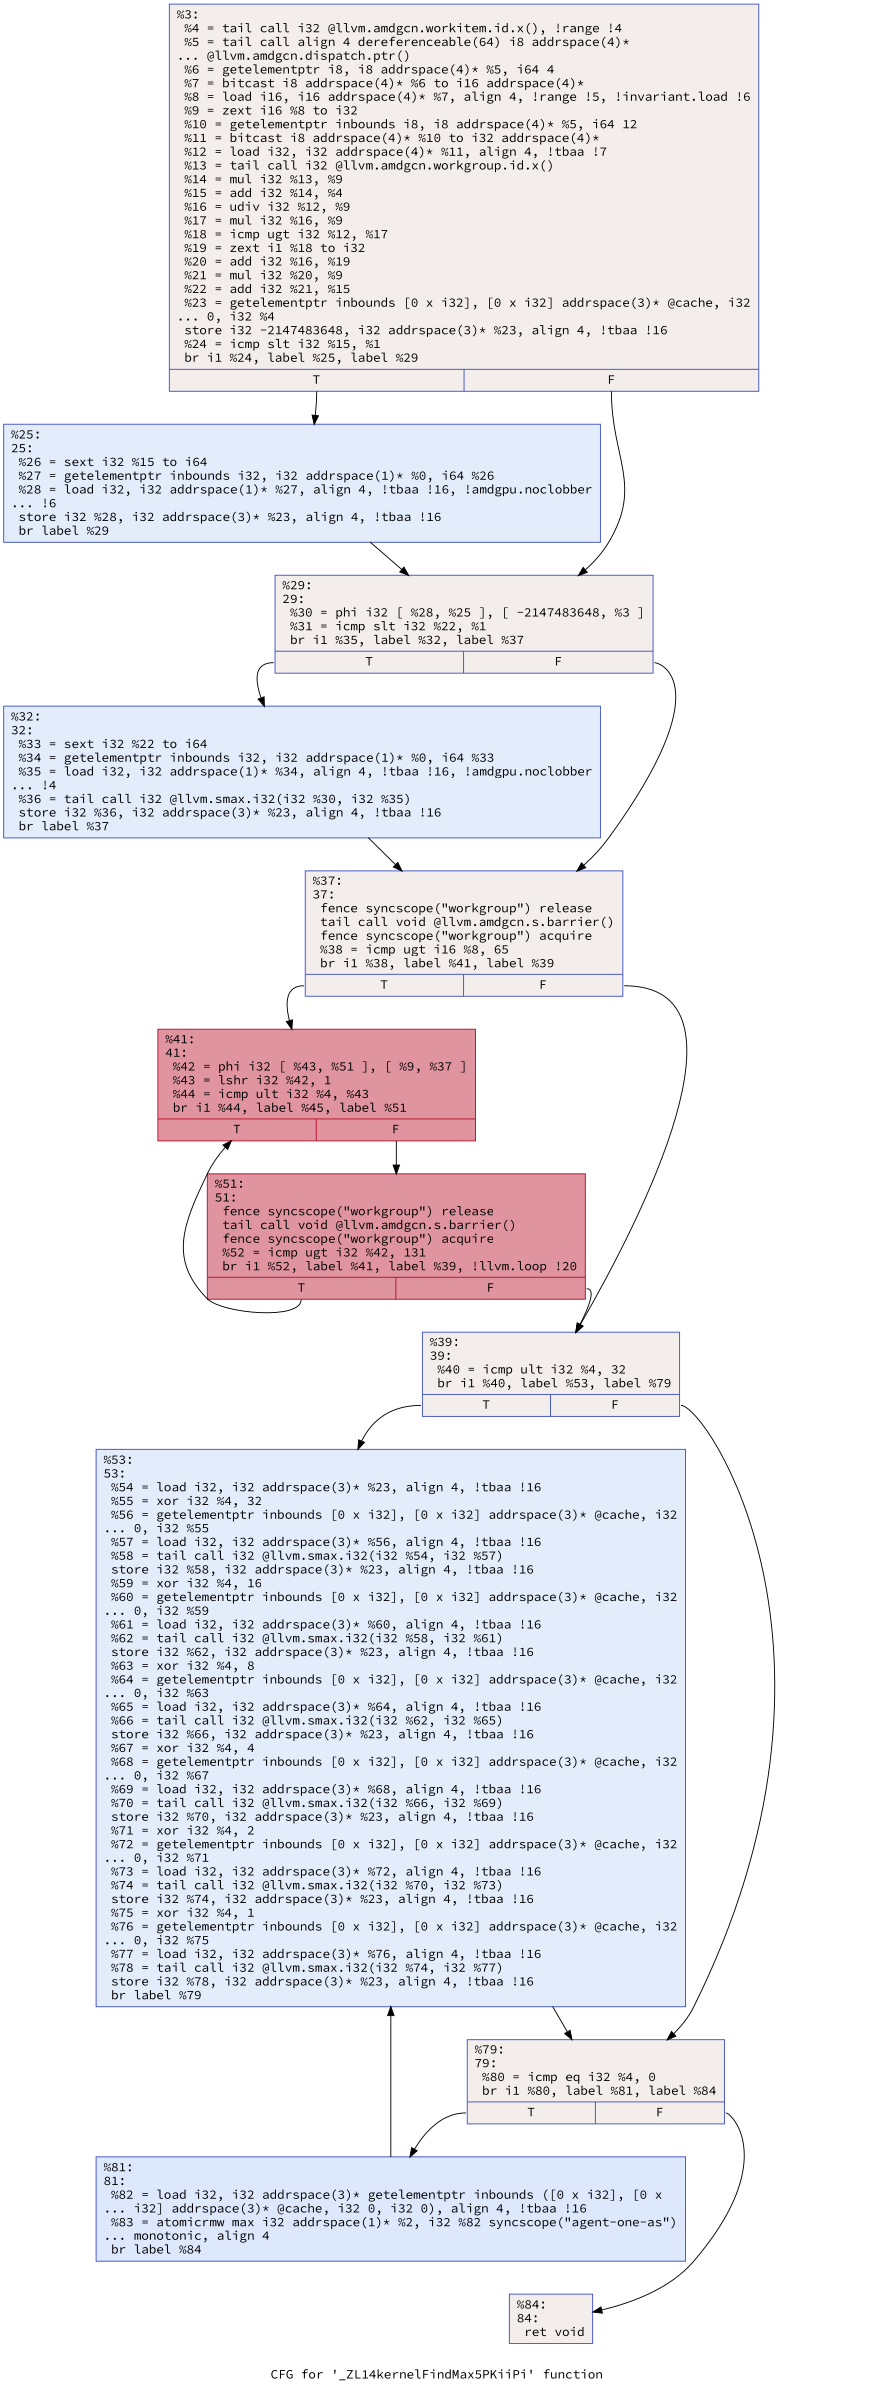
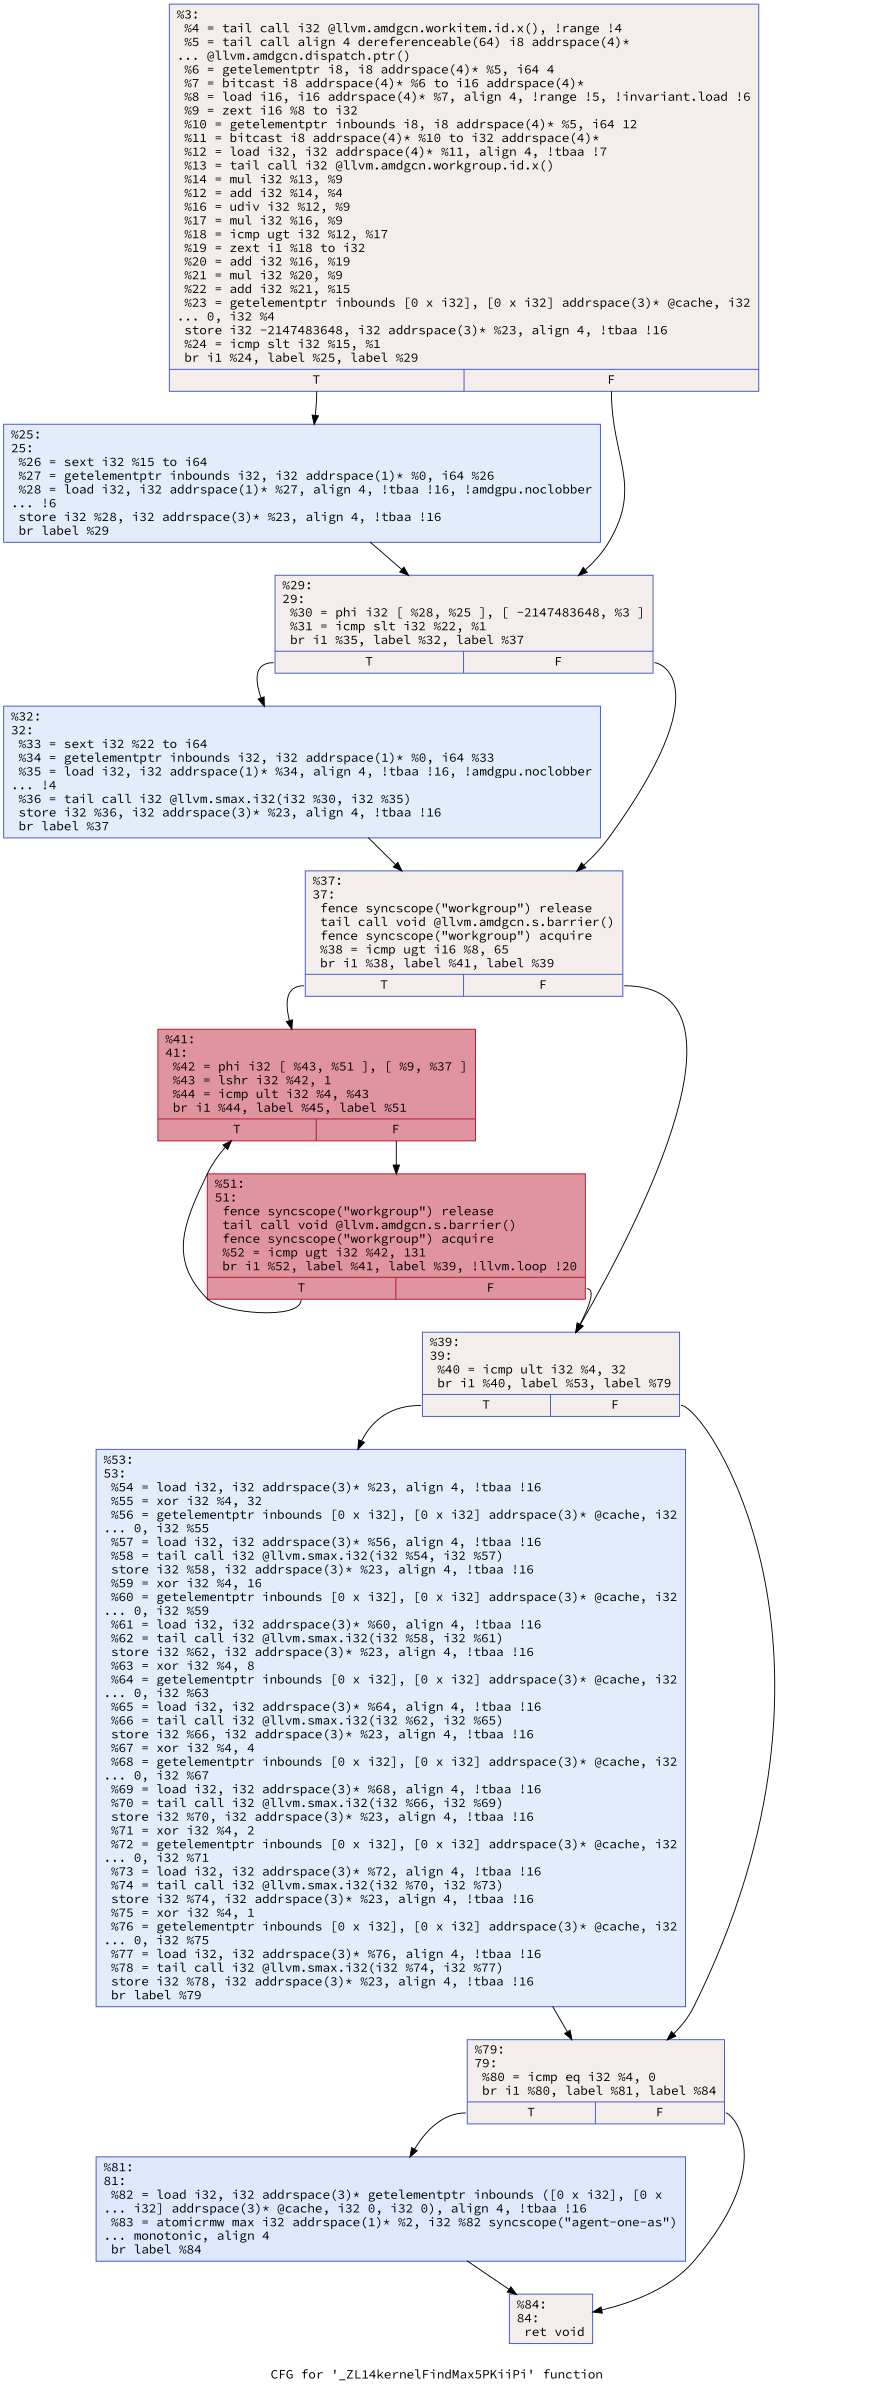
node "%3:": text "%15 = add i32 %14, %4" -> "%12 = add i32 %14, %4"
edge "%81:" -> "%53:": now "%81:" -> "%84:"
